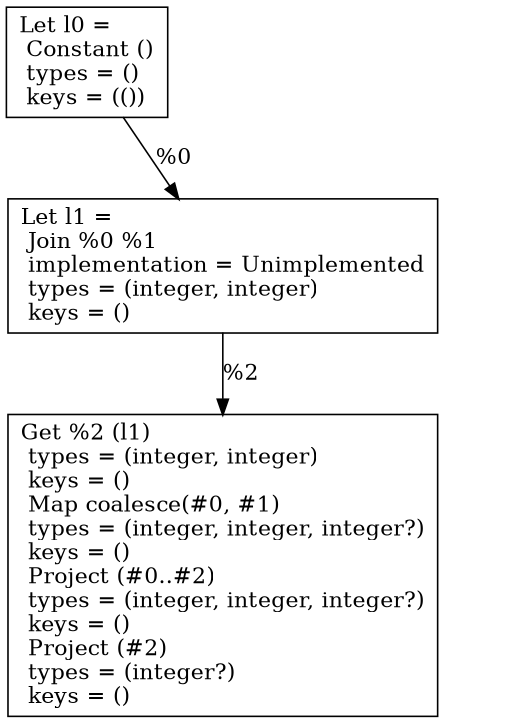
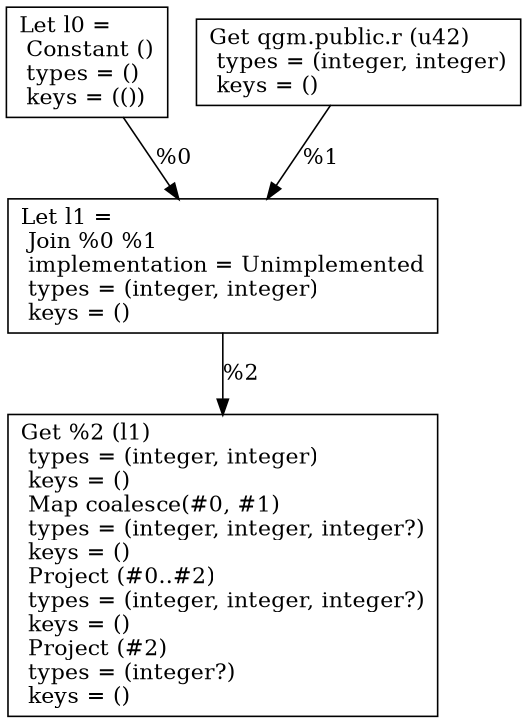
node "Get qgm.public.r (u42) types = (integer, integer) keys = ()": added
